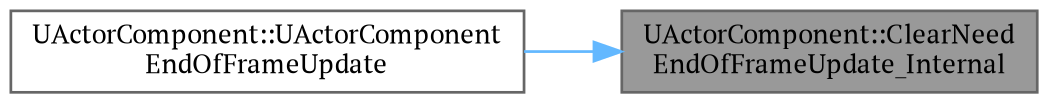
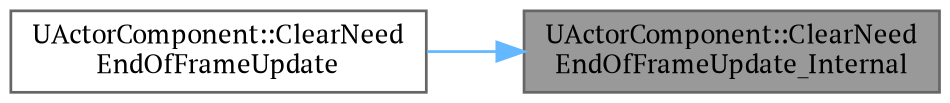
node "UActorComponent::UActorComponent EndOfFrameUpdate": label "UActorComponent::UActorComponent EndOfFrameUpdate" -> "UActorComponent::ClearNeed EndOfFrameUpdate"
